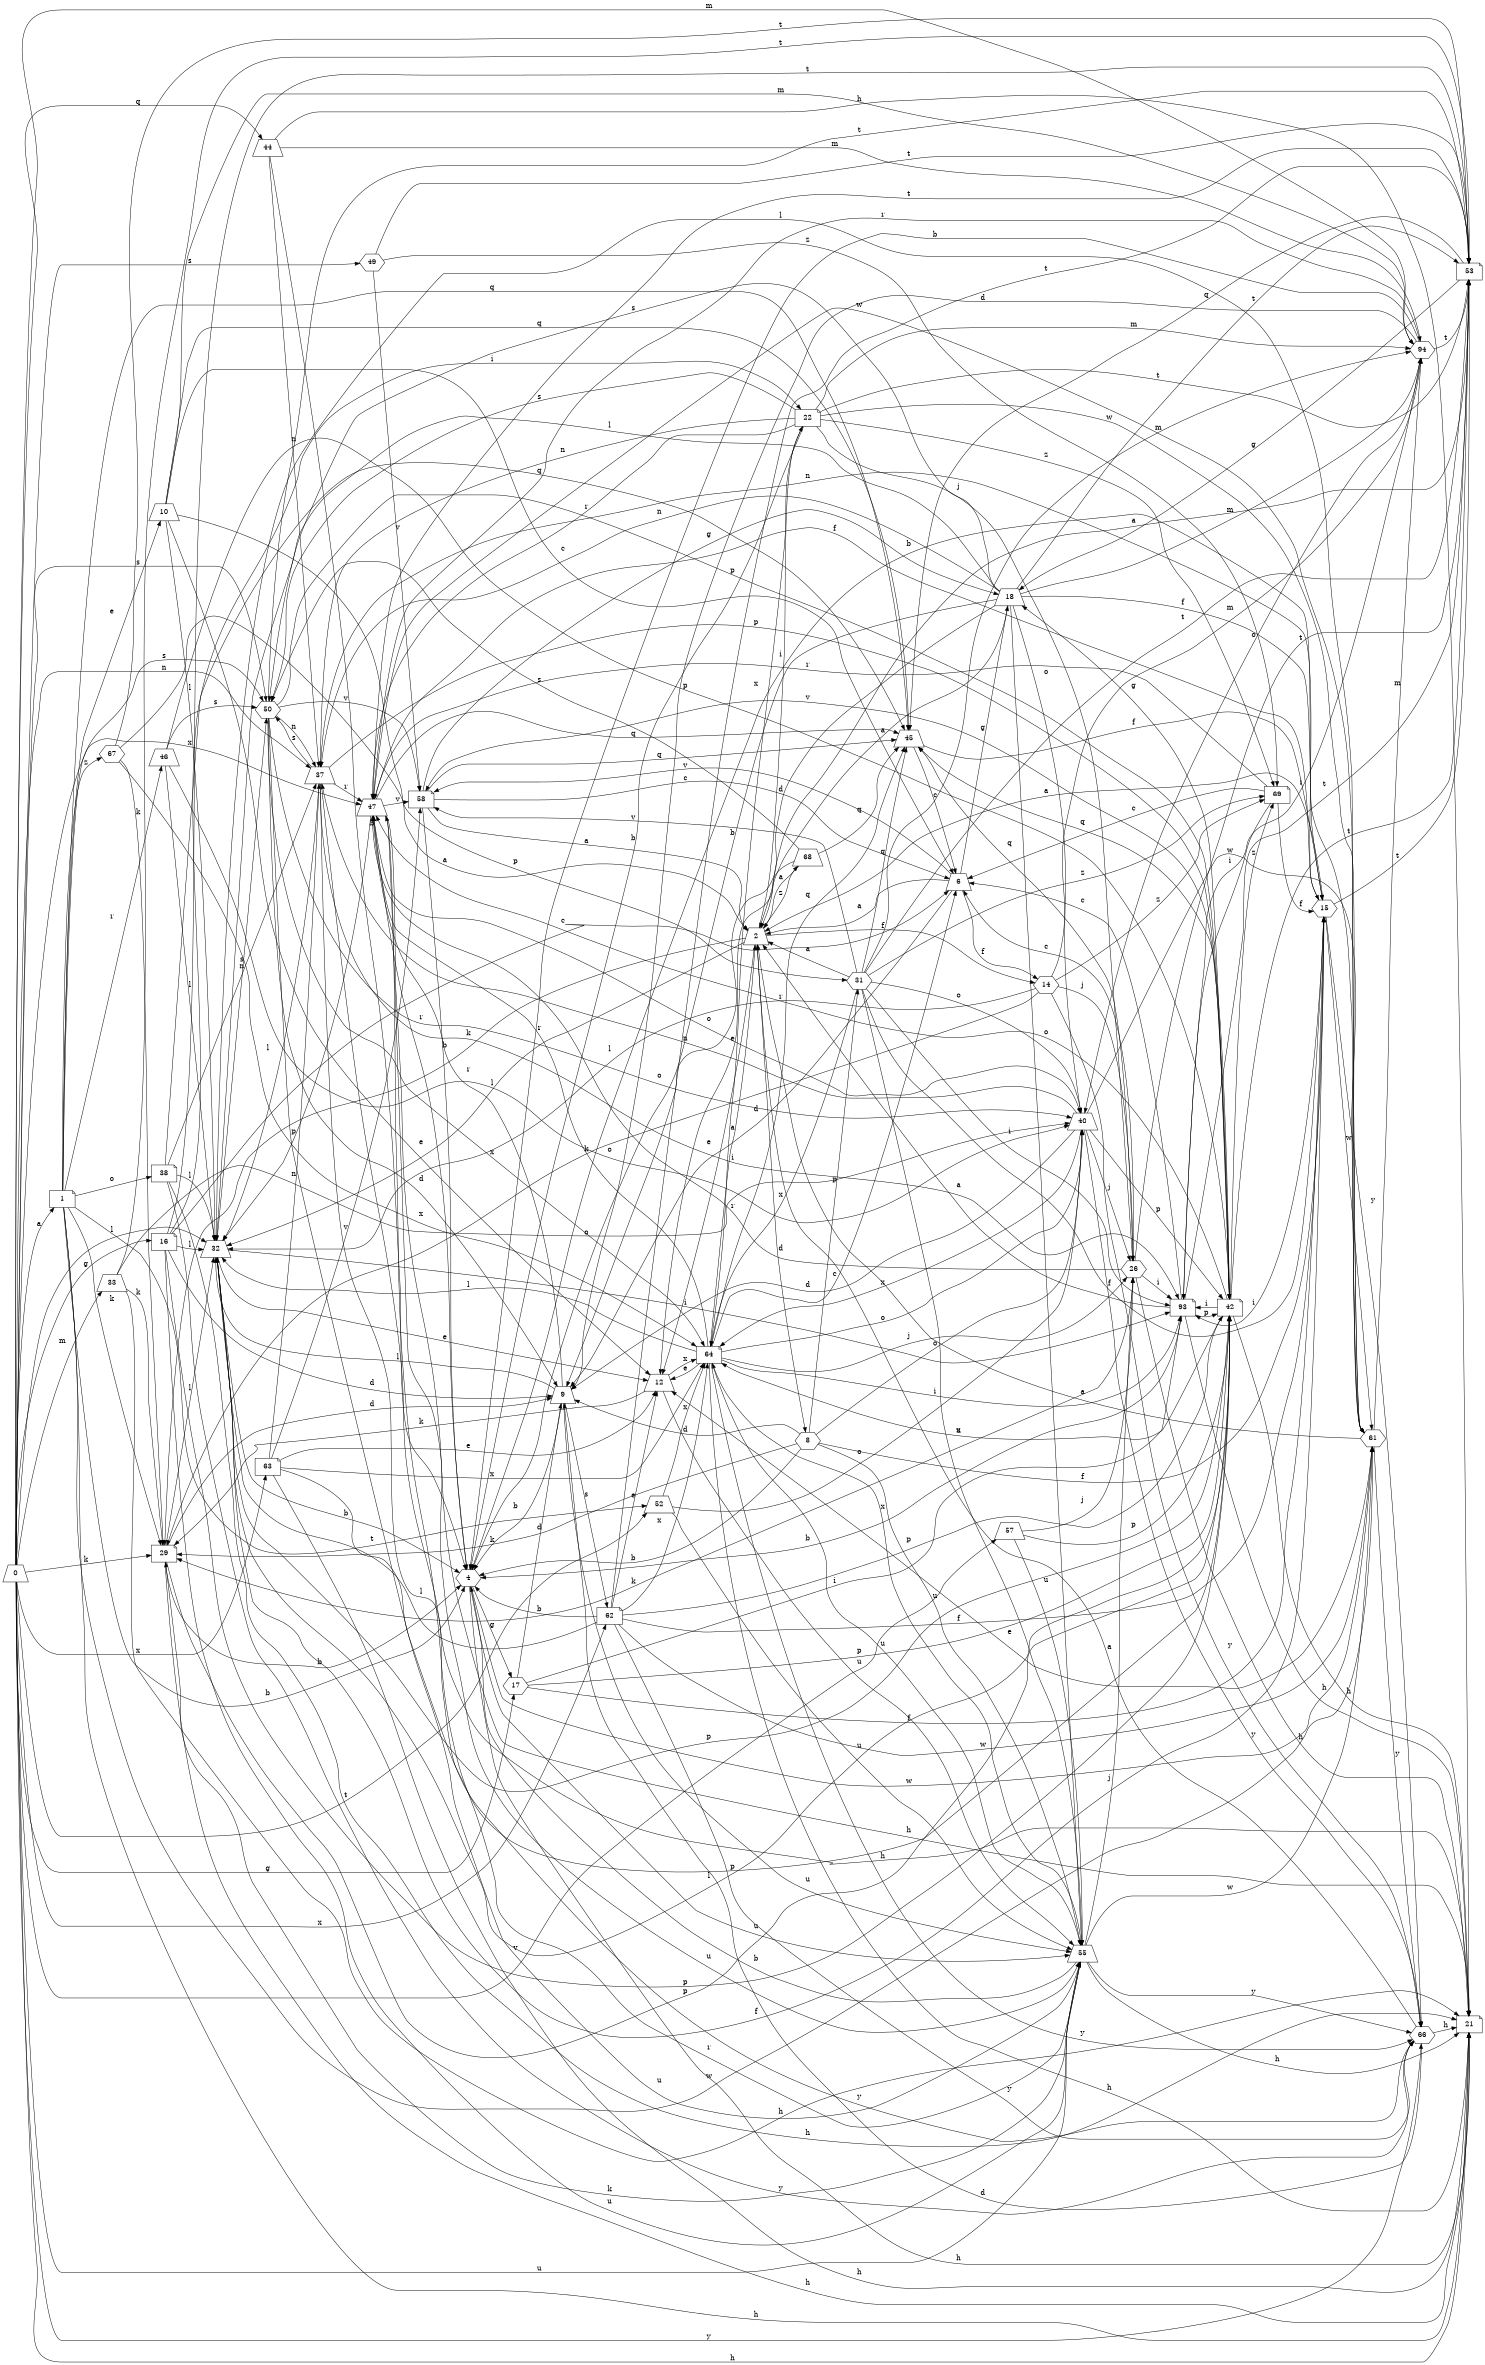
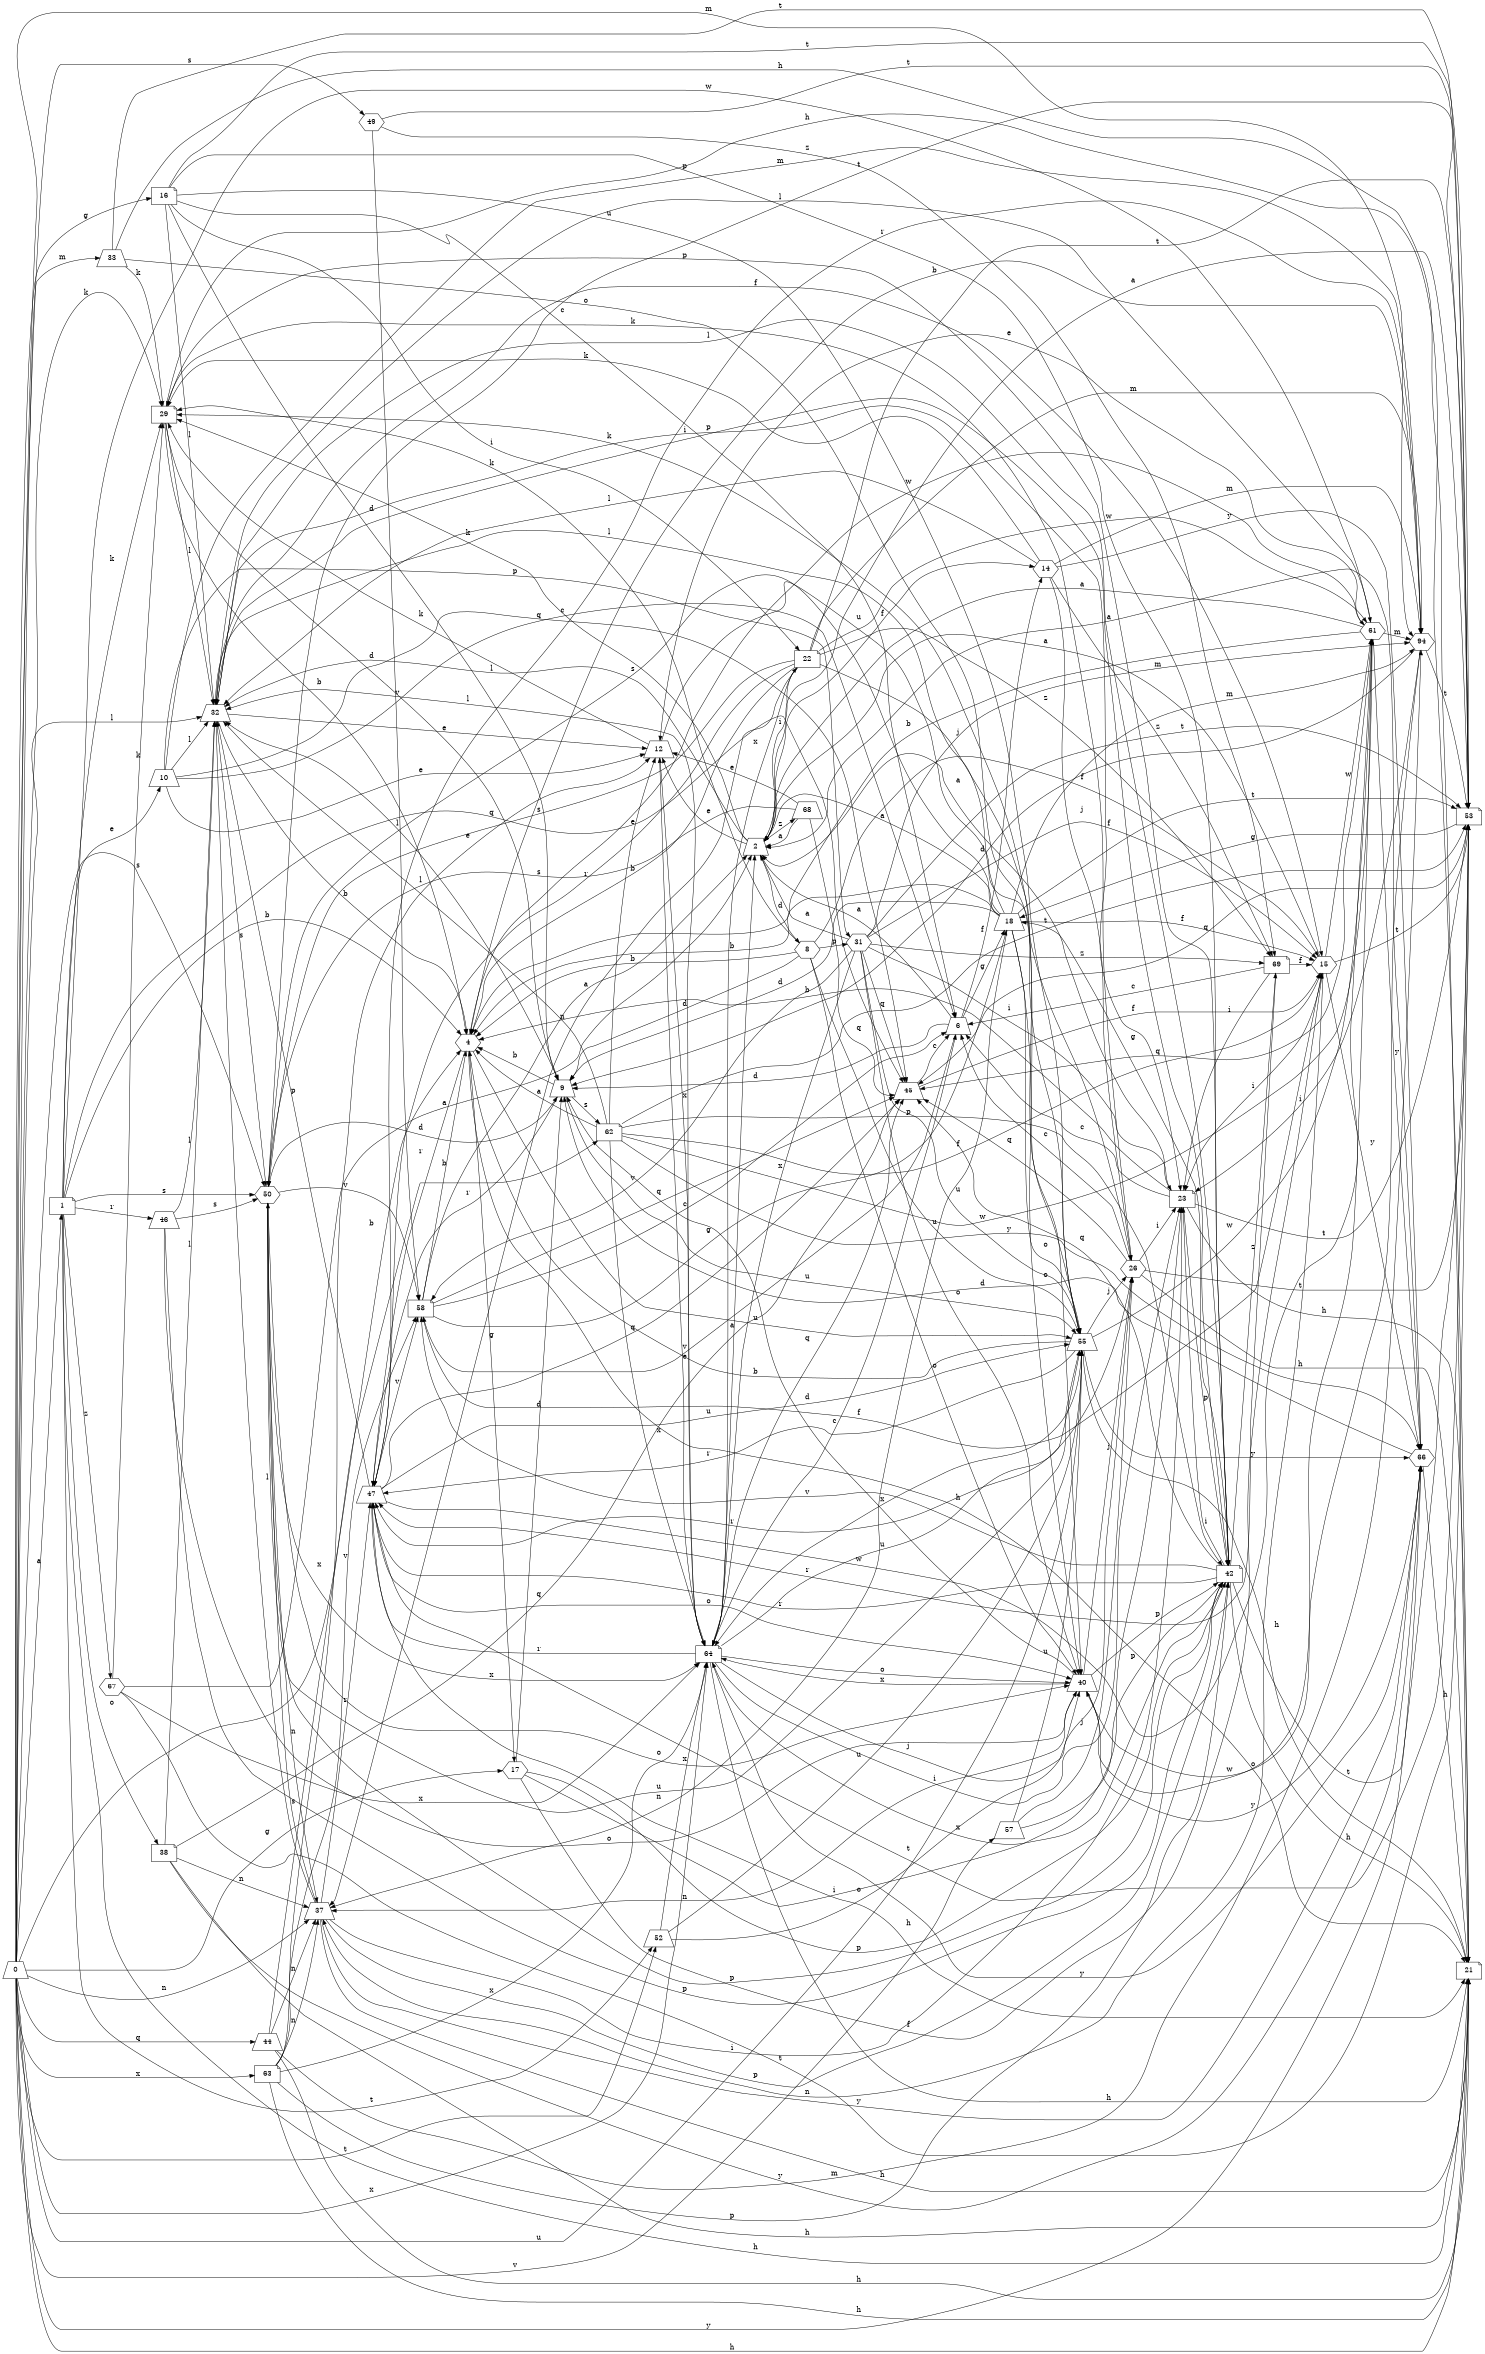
edge "47" -> "15": now "58" -> "15"
edge "0" -> "47": now "0" -> "64"
edge "61" -> "45": added, label "q"
node "93": label "93" -> "23"
edge "62" -> "4": label "b" -> "a"
